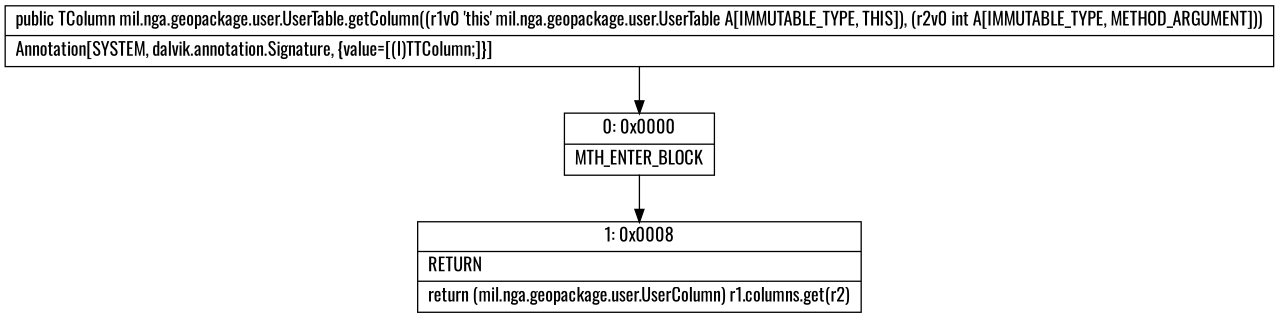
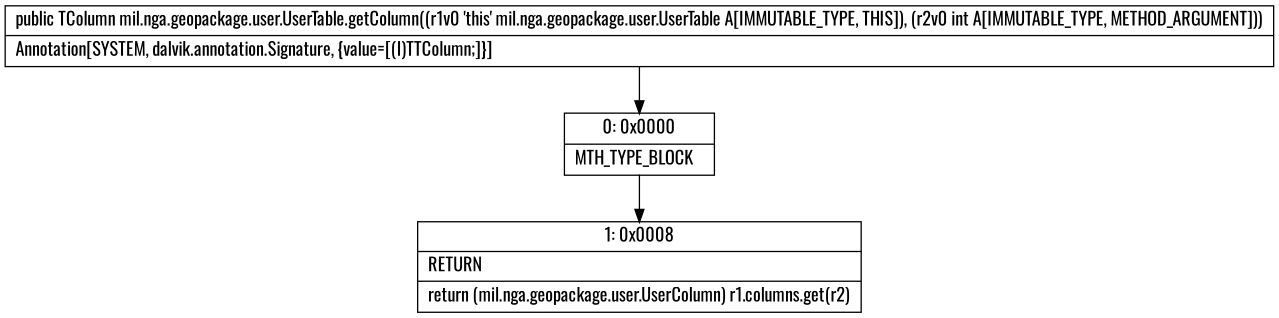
node "0: 0x0000": text "MTH_ENTER_BLOCK" -> "MTH_TYPE_BLOCK"
